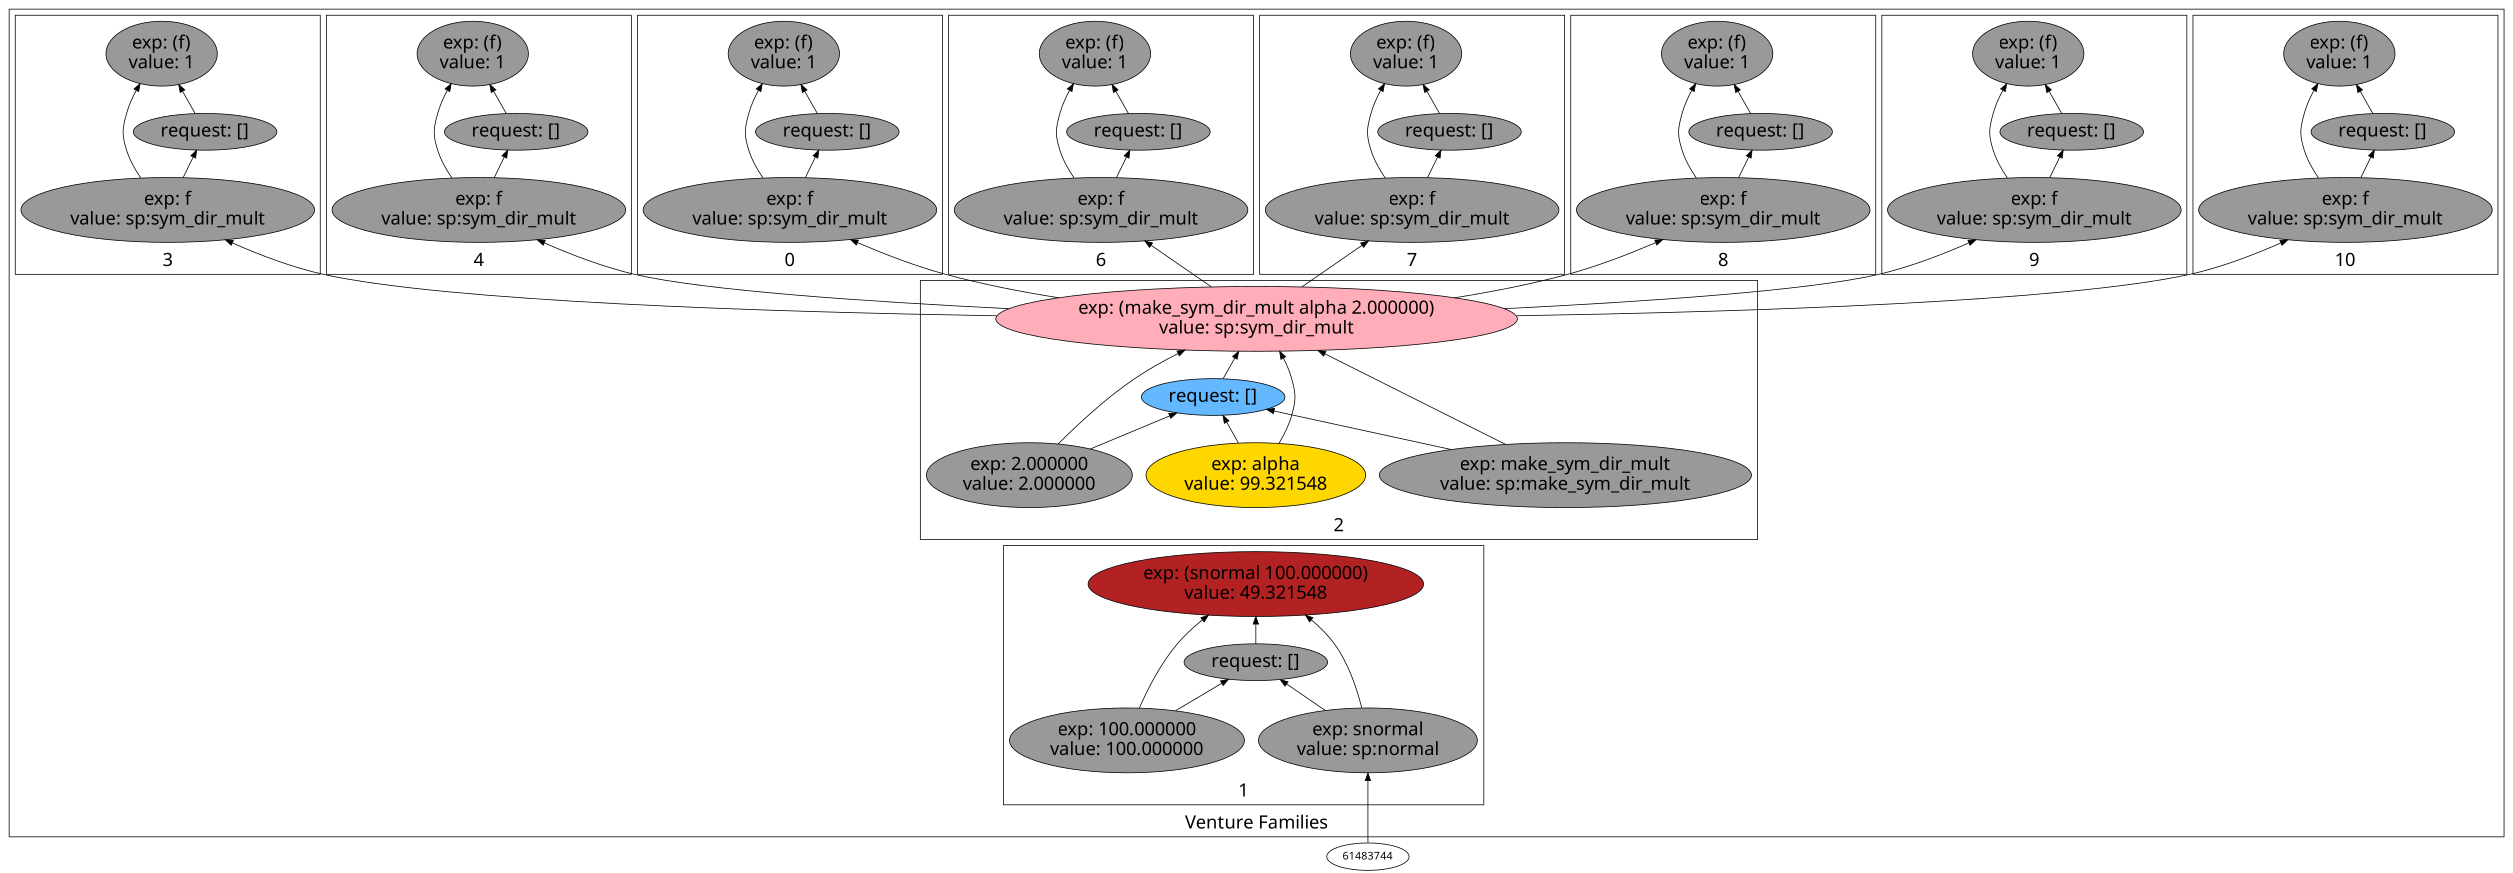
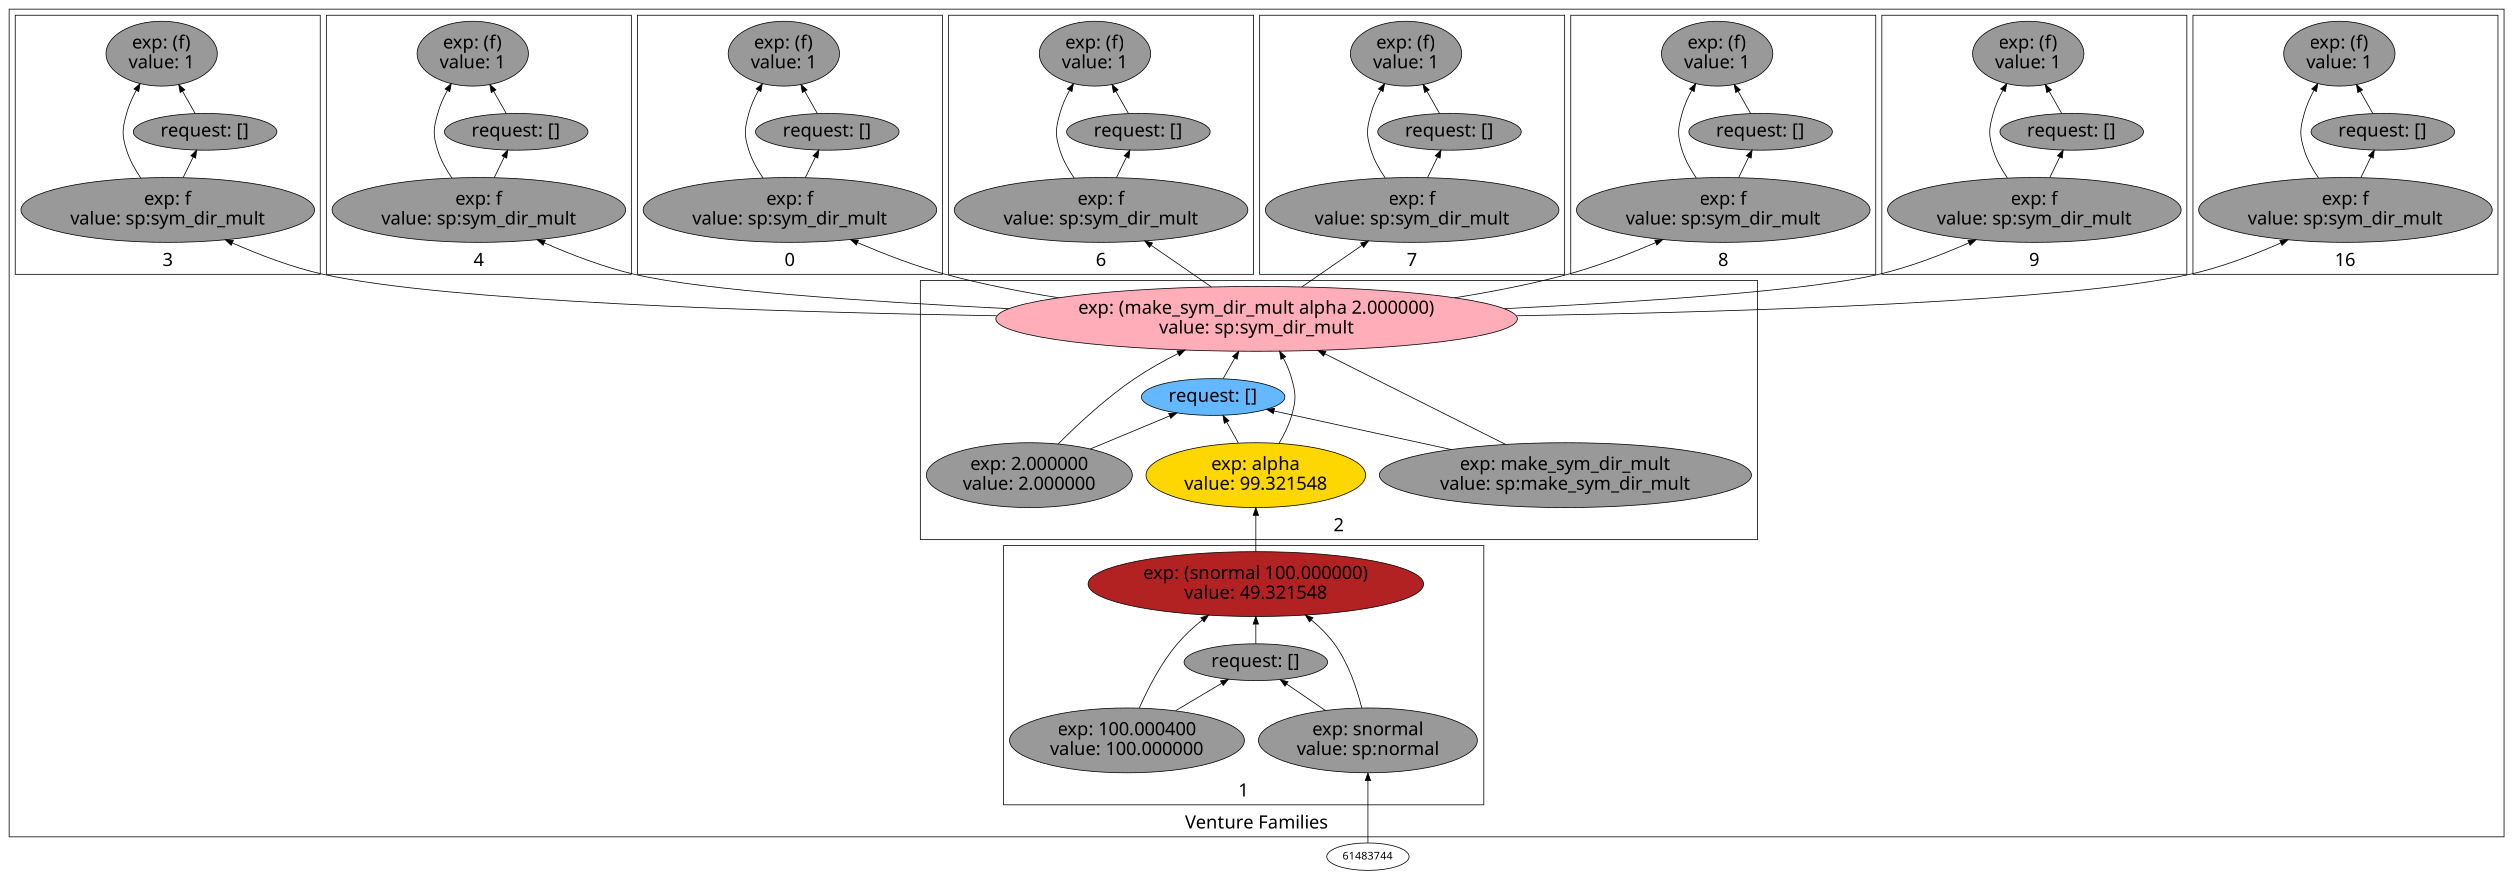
cluster "10": label "10" -> "16"
edge "exp: (snormal 100.000000) value: 49.321548" -> "exp: alpha value: 99.321548": added
node "exp: 100.000000 value: 100.000000": label "exp: 100.000000 value: 100.000000" -> "exp: 100.000400 value: 100.000000"
